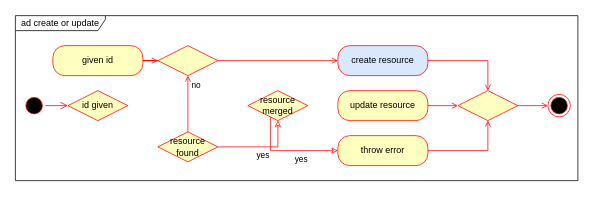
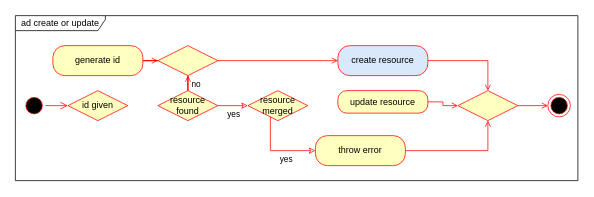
node "given id": label "given id" -> "generate id"
node "update resource": size 90x30 -> 90x23
node "resource found": moved (188, 147) -> (188, 105)
node "throw error": moved (383, 150) -> (360, 150)
